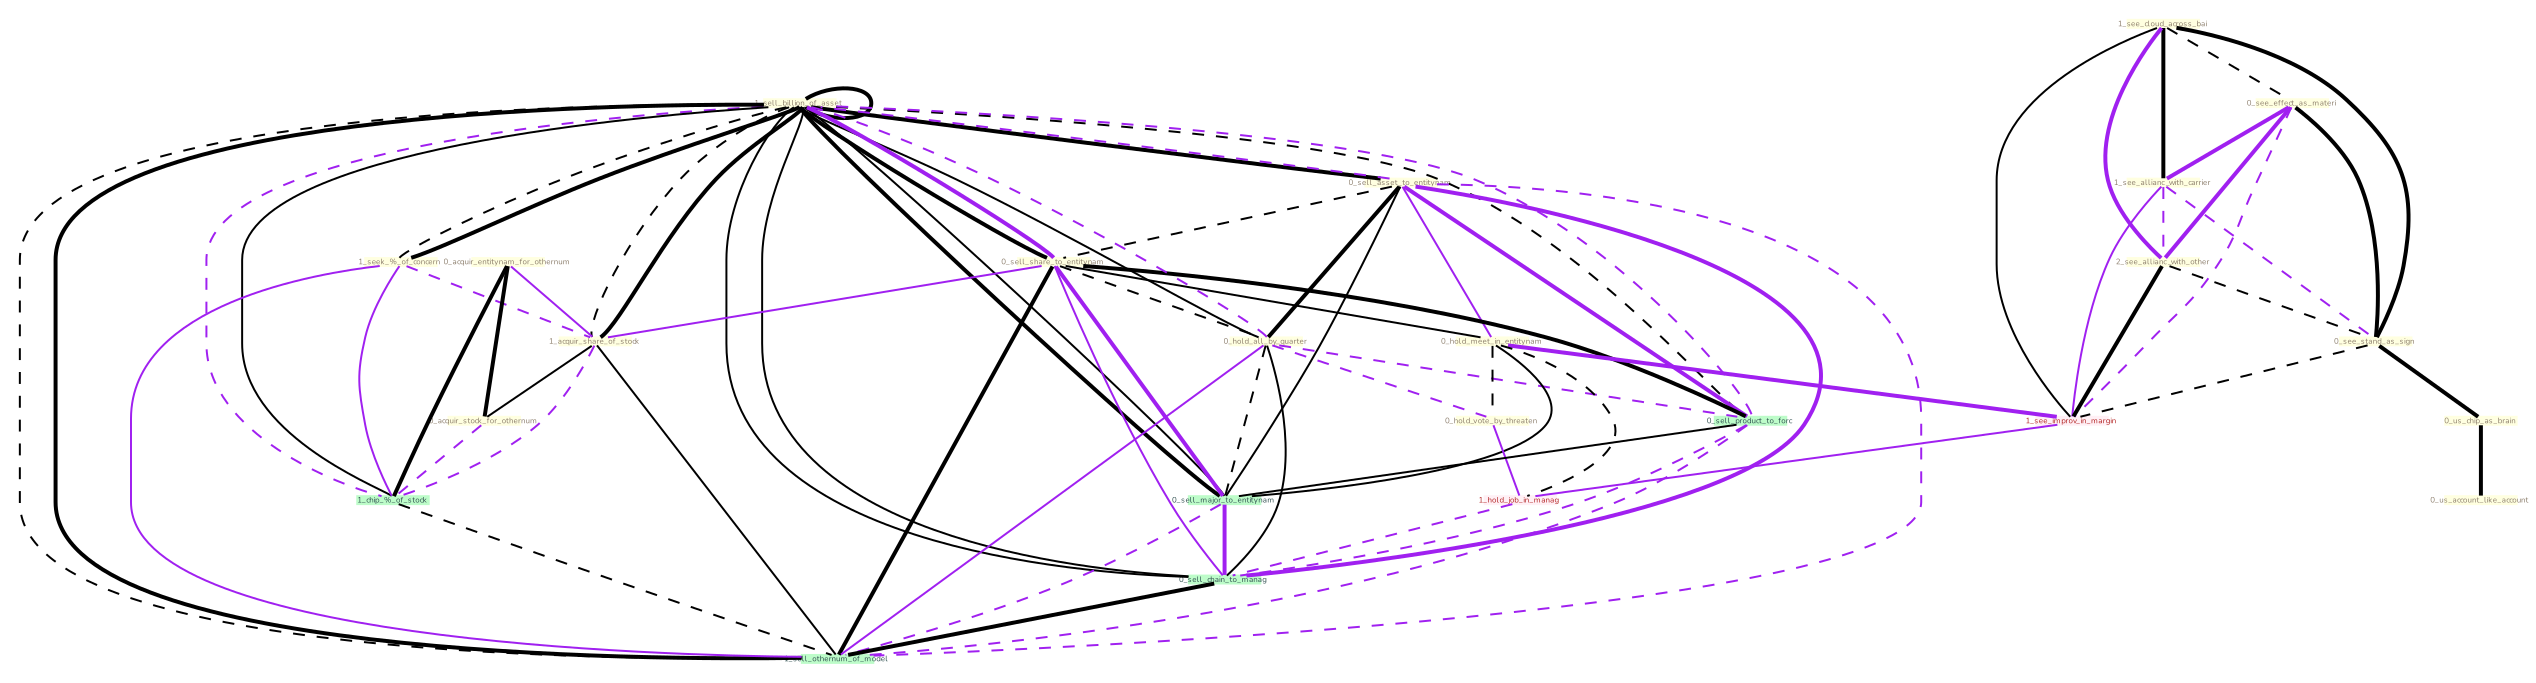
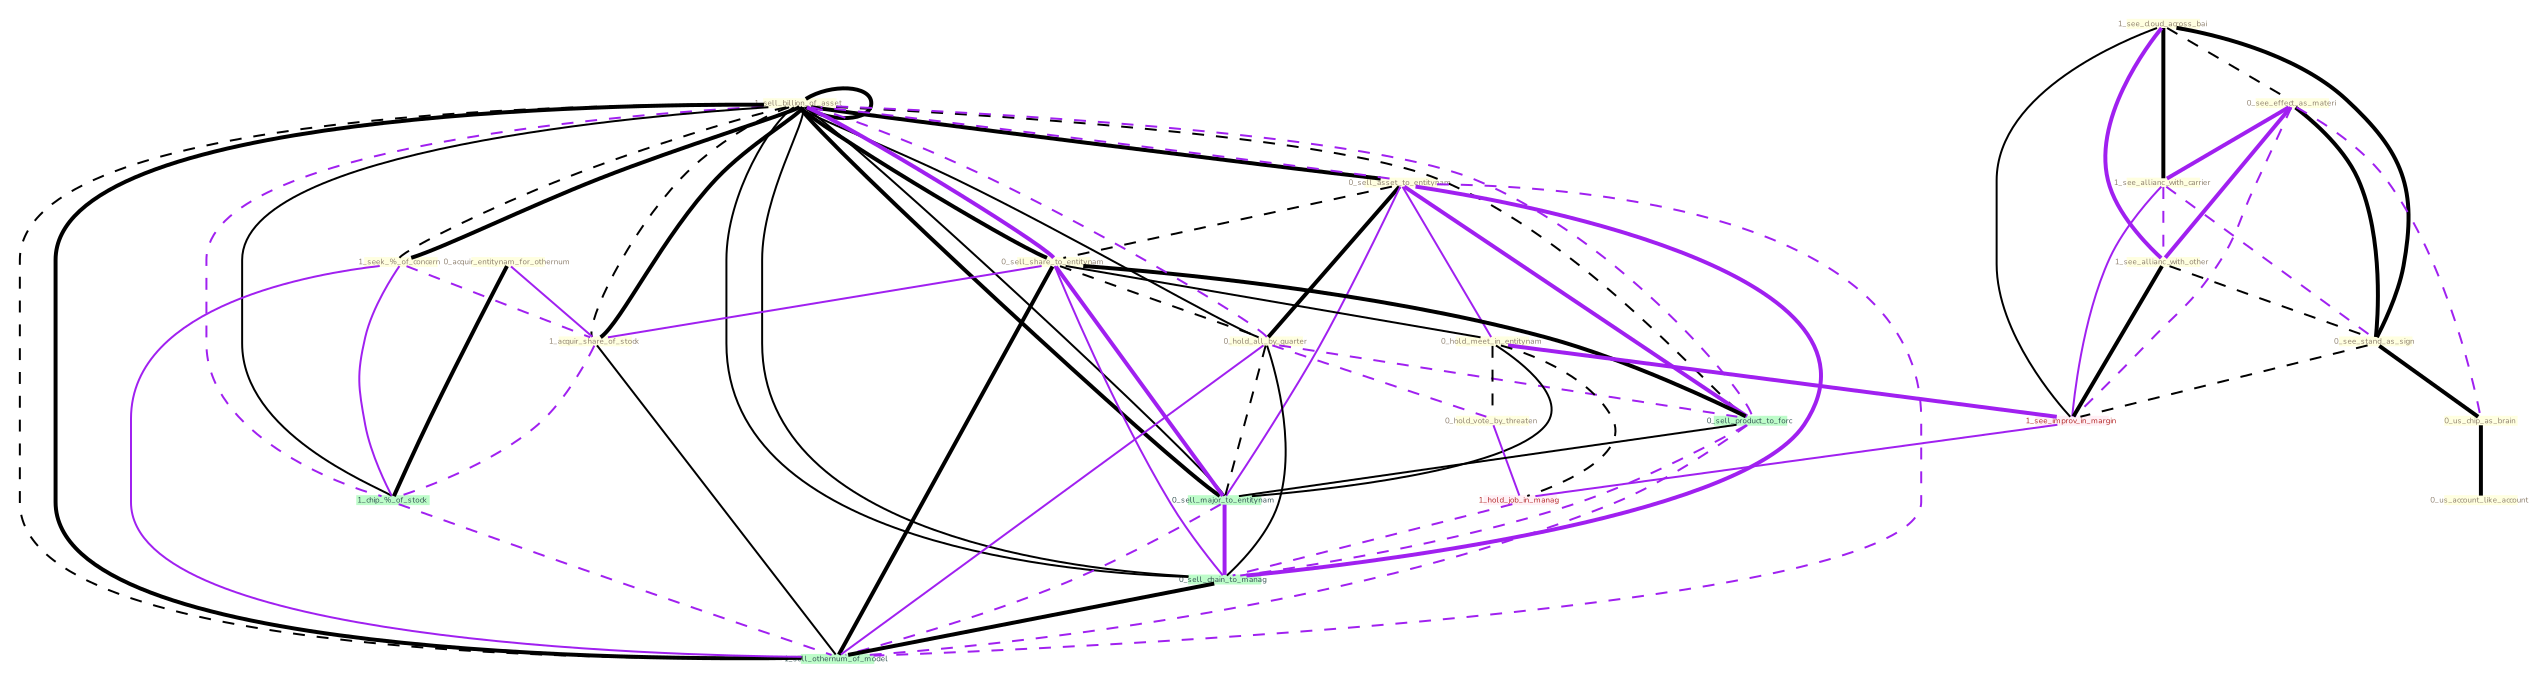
edge "0_see_effect_as_materi" -- "0_us_chip_as_brain": added
node "2_see_allianc_with_other": label "2_see_allianc_with_other" -> "1_see_allianc_with_other"
edge "0_sell_asset_to_entitynam" -- "0_sell_major_to_entitynam": color black -> purple
node "0_acquir_stock_for_othernum": removed
edge "1_chip_%_of_stock" -- "1_sell_othernum_of_model": color black -> purple
